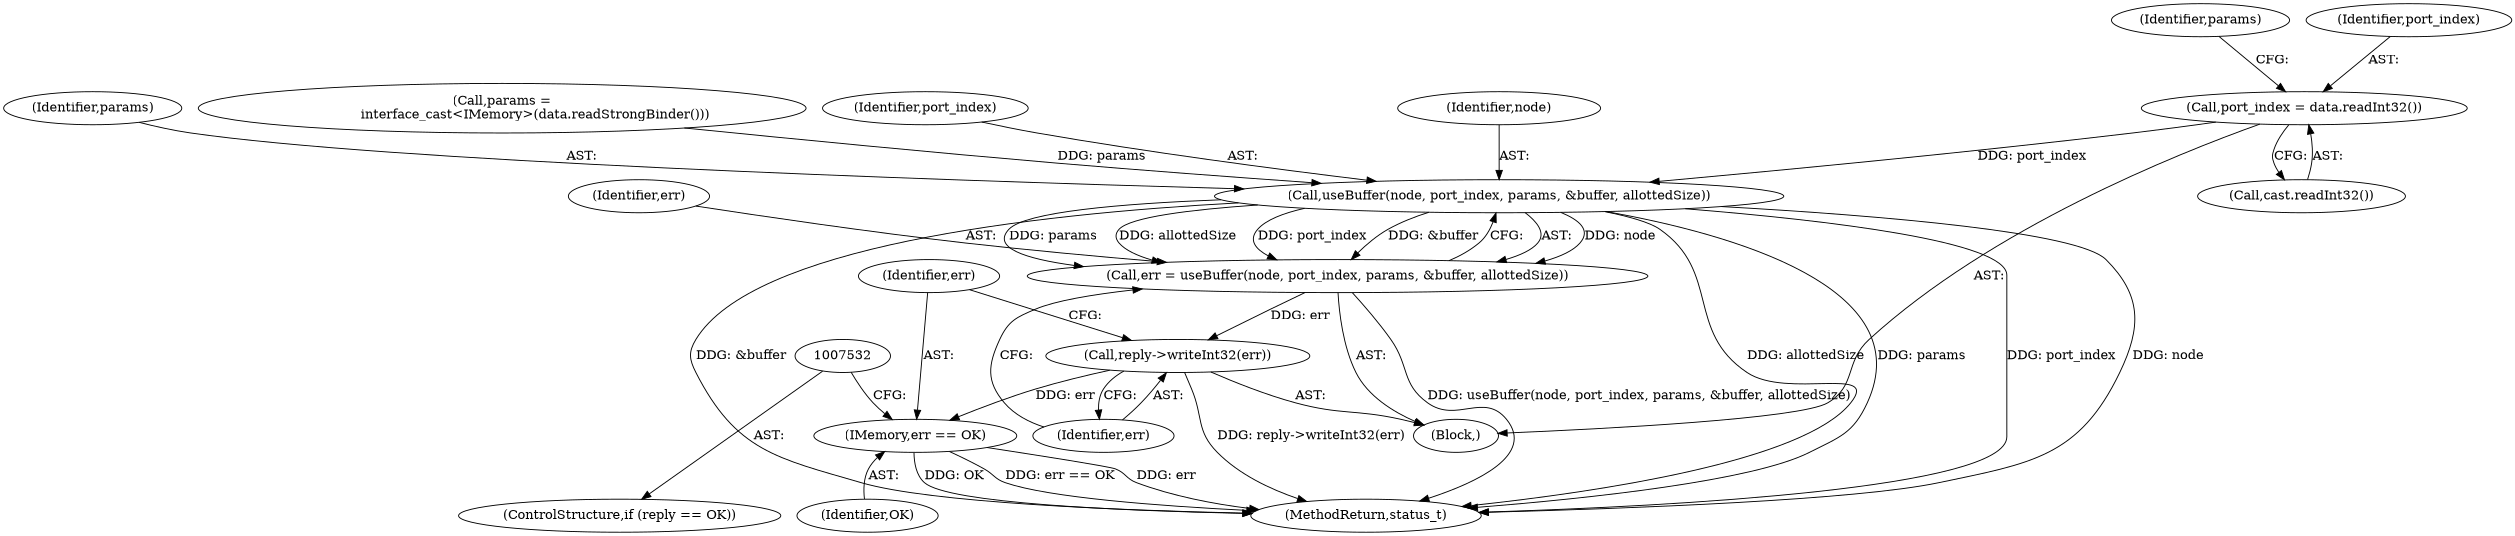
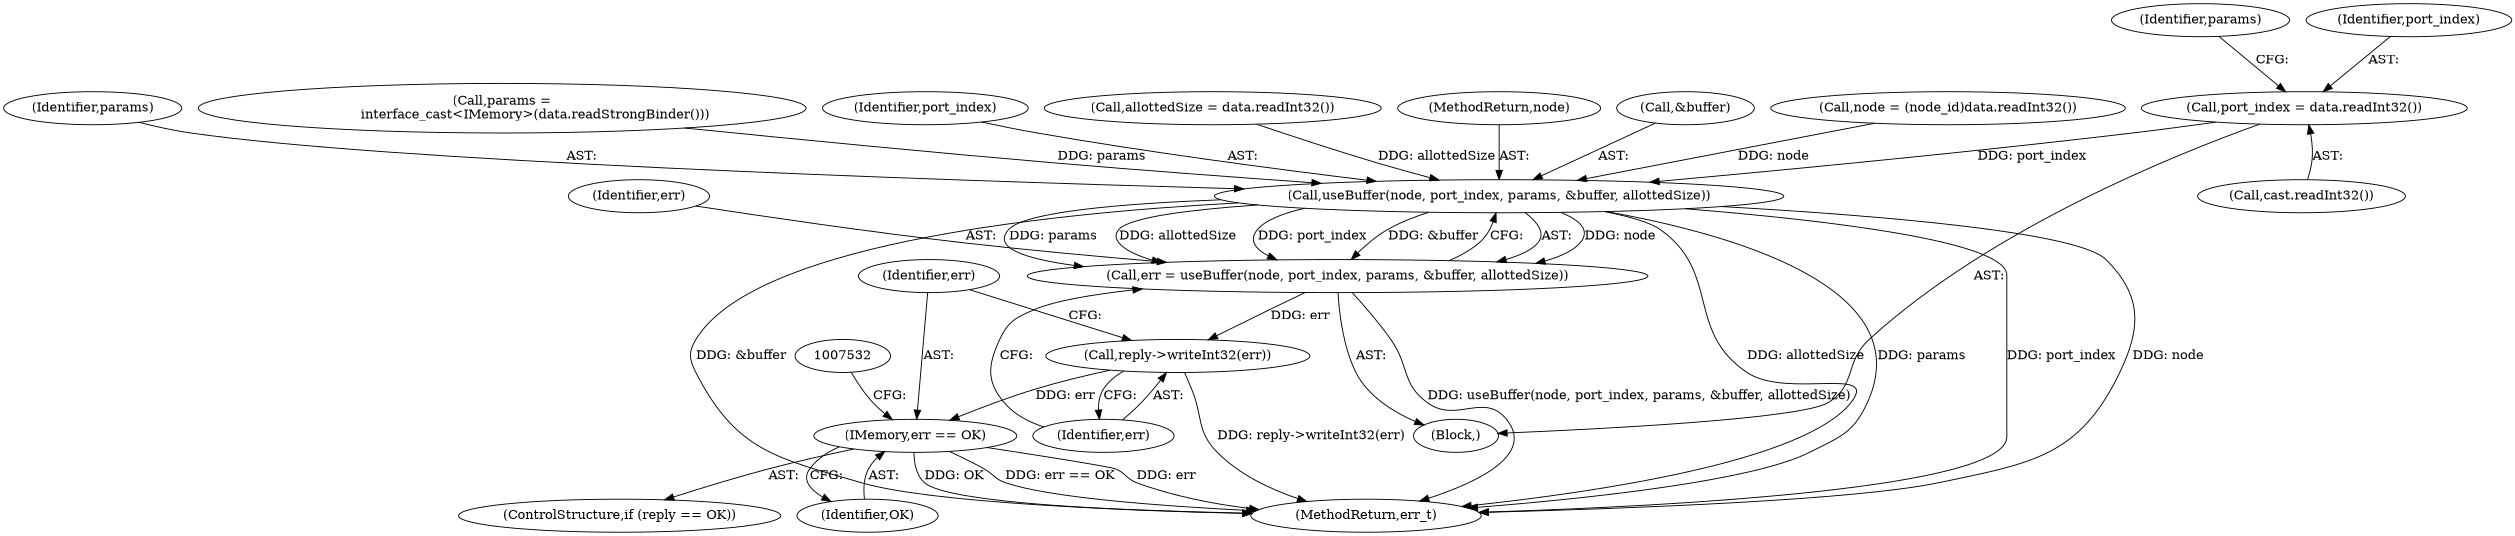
node "(Call,allottedSize = data.readInt32())": added
node "(Identifier,node)": label "(Identifier,node)" -> "(MethodReturn,node)"
node "(Call,&buffer)": added
node "(Call,node = (node_id)data.readInt32())": added
edge "(Call,port_index = data.readInt32())" -> "(Call,cast.readInt32())": removed, label "CFG:"
edge "(Call,reply->writeInt32(err))" -> "(Block,)": removed, label "AST:"
edge "1007532" -> "(ControlStructure,if (reply == OK))": now "(IMemory,err == OK)" -> "(ControlStructure,if (reply == OK))"
edge "(IMemory,err == OK)" -> "(Identifier,OK)": added, label "CFG:"
node "(MethodReturn,status_t)": label "(MethodReturn,status_t)" -> "(MethodReturn,err_t)"
